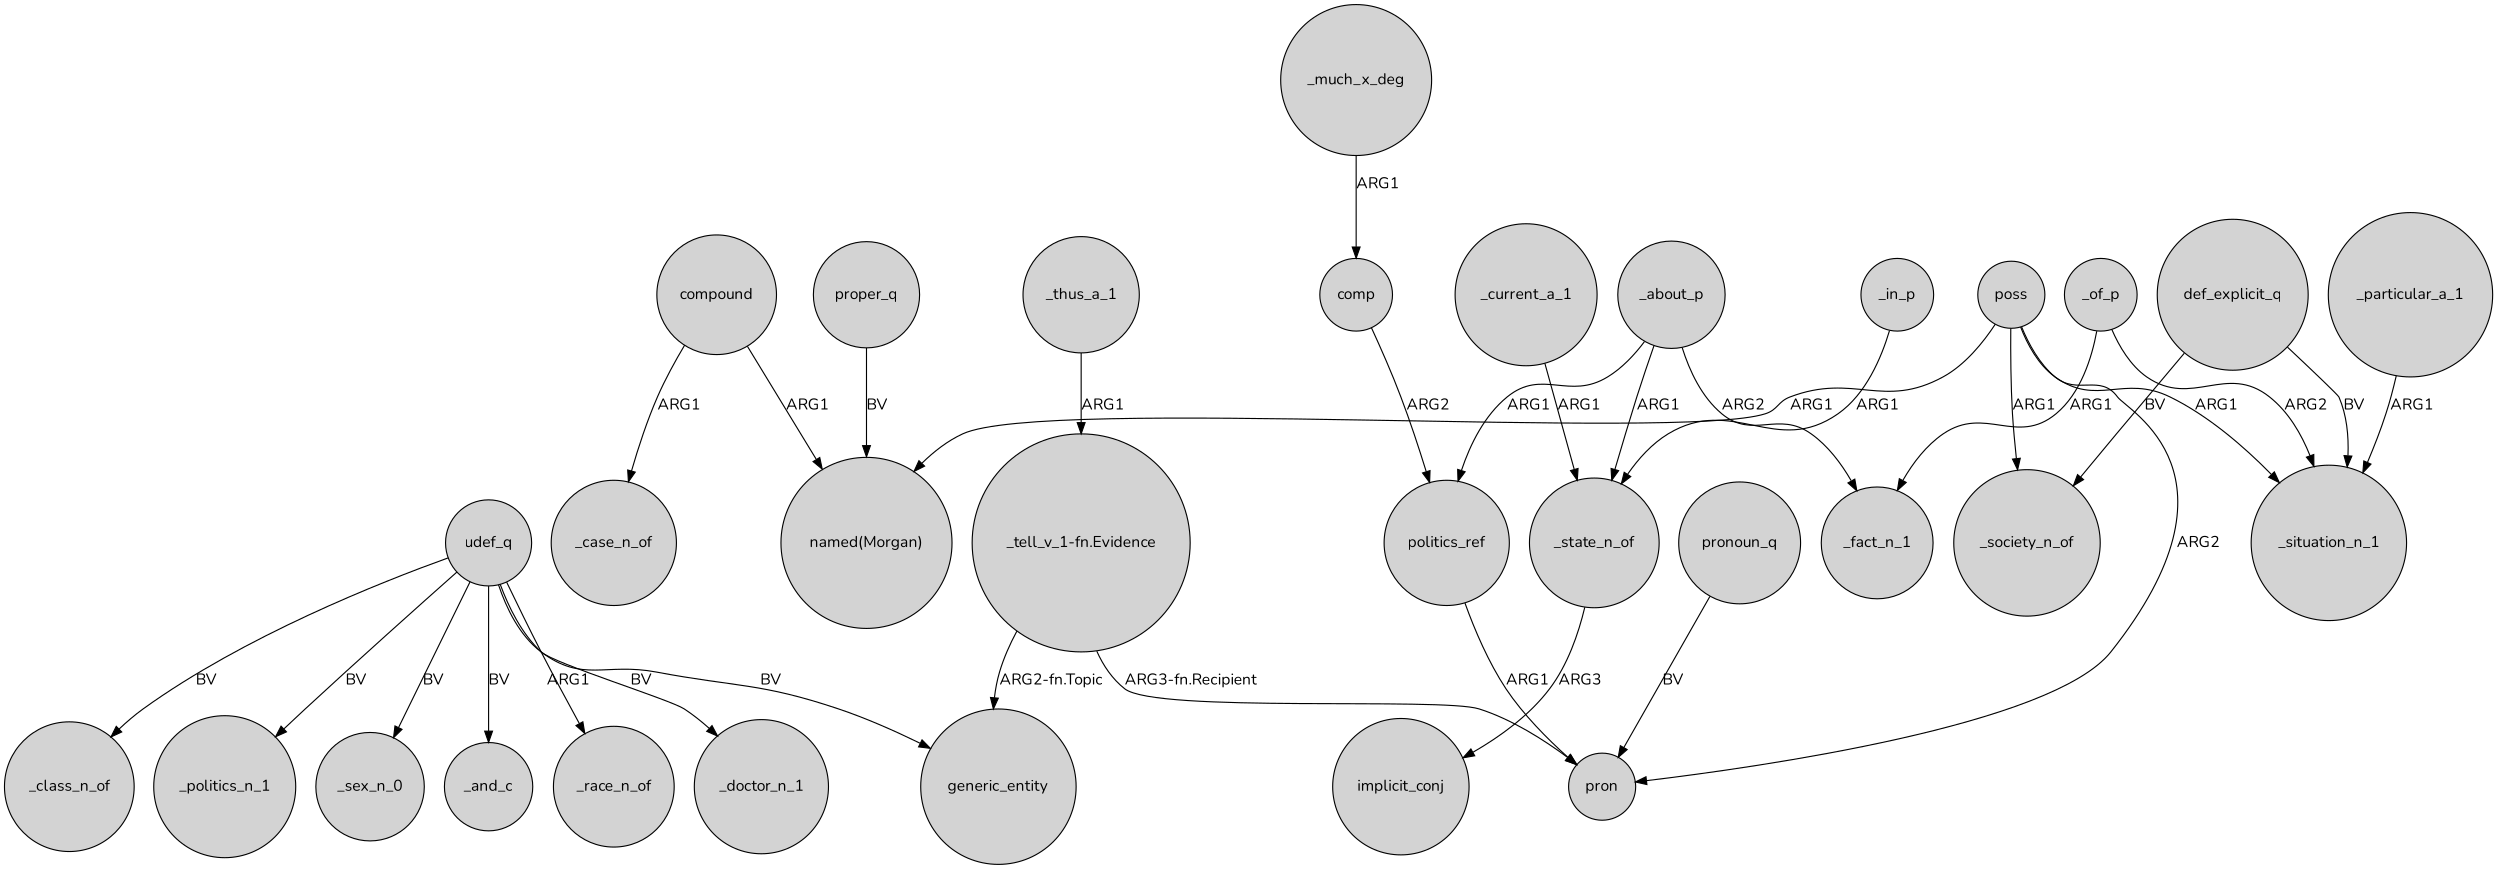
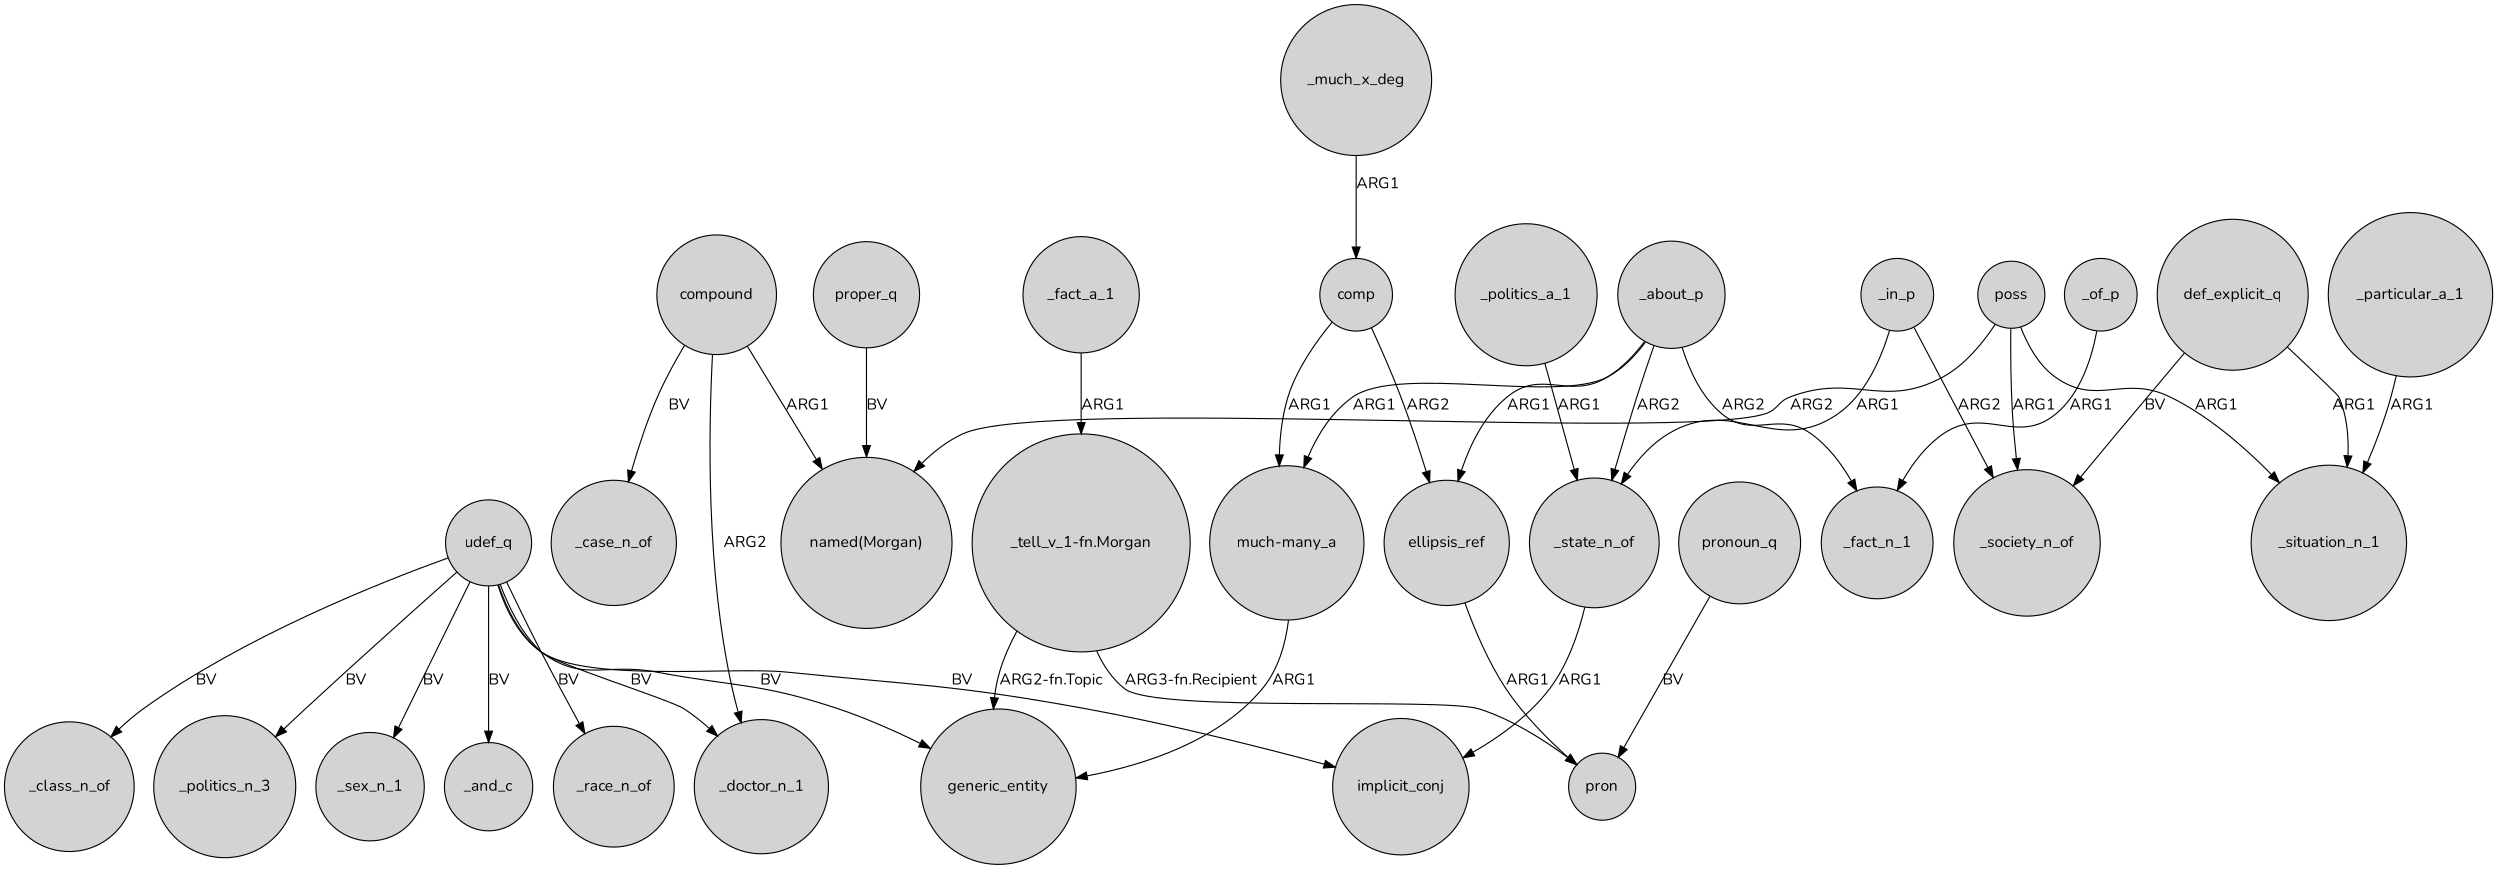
node "_thus_a_1": label "_thus_a_1" -> "_fact_a_1"
node "_current_a_1": label "_current_a_1" -> "_politics_a_1"
edge "_of_p" -> "_situation_n_1": removed, label "ARG2"
edge "_in_p" -> "_society_n_of": added, label "ARG2"
edge "compound" -> "_case_n_of": label "ARG1" -> "BV"
edge "_about_p" -> "_state_n_of": label "ARG1" -> "ARG2"
edge "poss" -> "named(Morgan)": label "ARG1" -> "ARG2"
edge "def_explicit_q" -> "_situation_n_1": label "BV" -> "ARG1"
edge "compound" -> "_doctor_n_1": added, label "ARG2"
node "_tell_v_1-fn.Evidence": label "_tell_v_1-fn.Evidence" -> "_tell_v_1-fn.Morgan"
node "much-many_a": added
node "politics_ref": label "politics_ref" -> "ellipsis_ref"
edge "poss" -> "pron": removed, label "ARG2"
edge "udef_q" -> "_race_n_of": label "ARG1" -> "BV"
edge "_state_n_of" -> "implicit_conj": label "ARG3" -> "ARG1"
edge "udef_q" -> "implicit_conj": added, label "BV"
node "_politics_n_1": label "_politics_n_1" -> "_politics_n_3"
node "_sex_n_0": label "_sex_n_0" -> "_sex_n_1"
